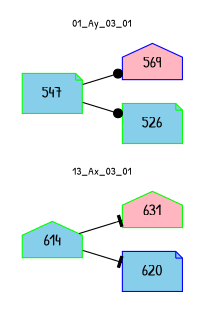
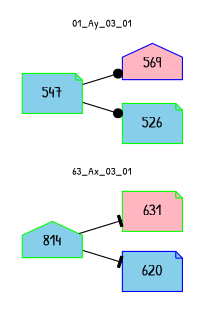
cluster "13_Ax_03_01": label "13_Ax_03_01" -> "63_Ax_03_01"
node "631": shape house -> note
node "614": label "614" -> "814"
